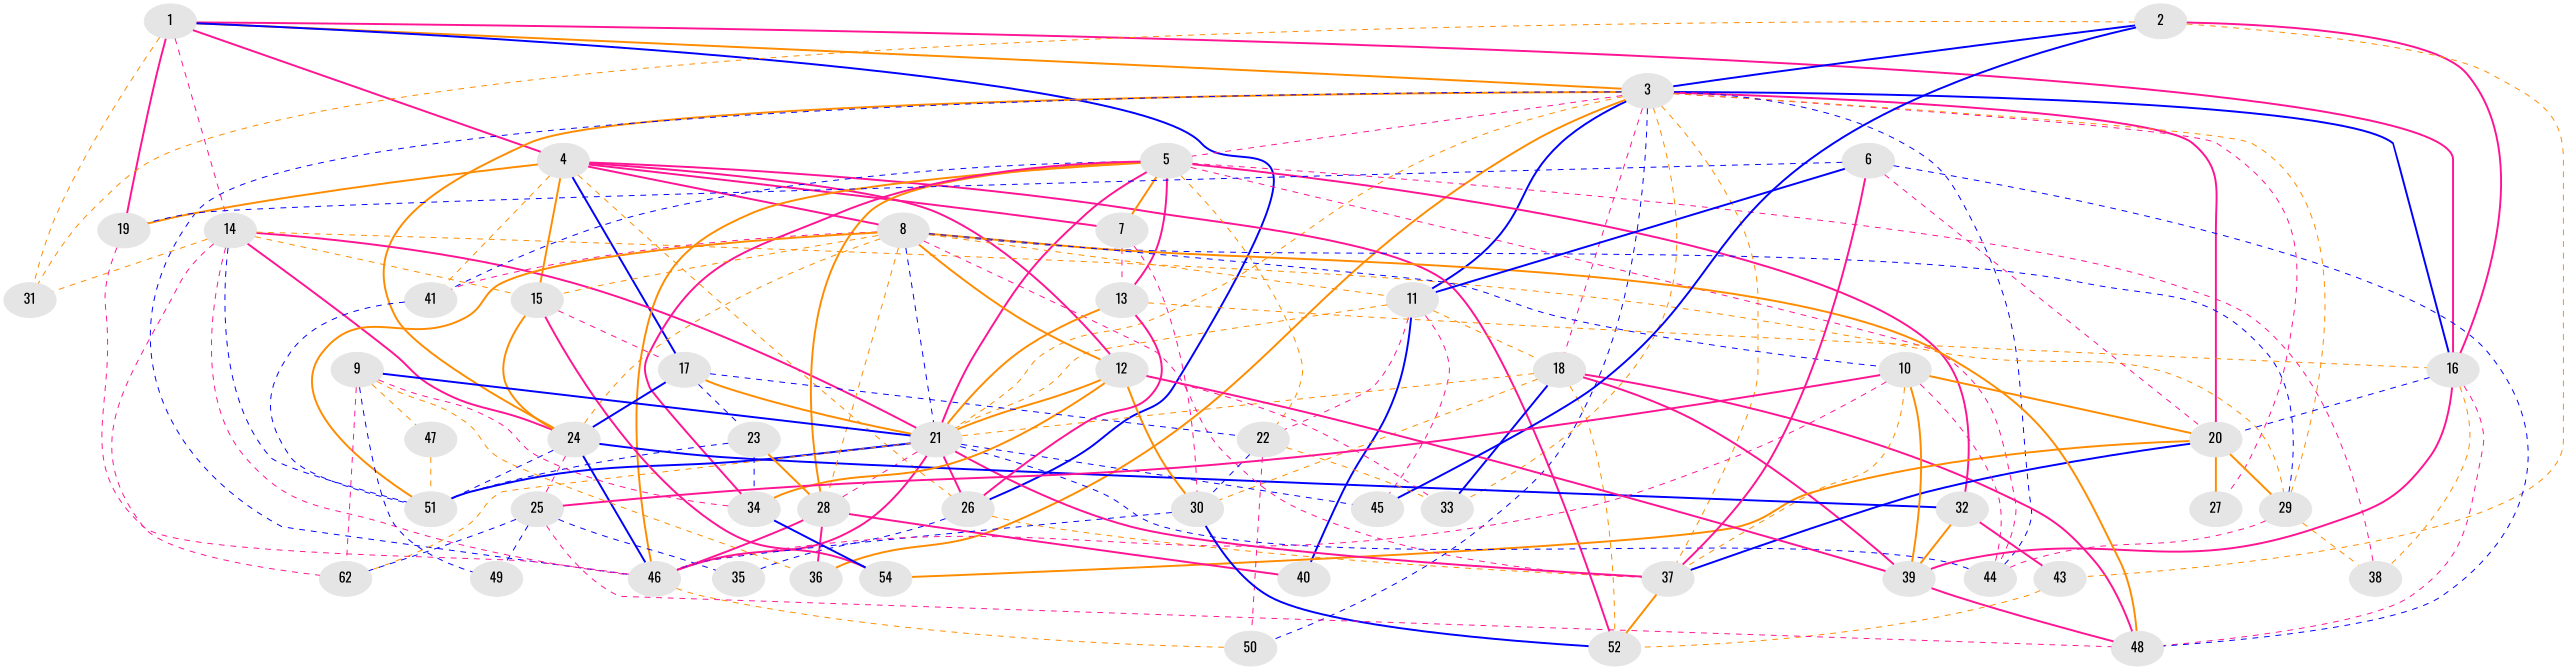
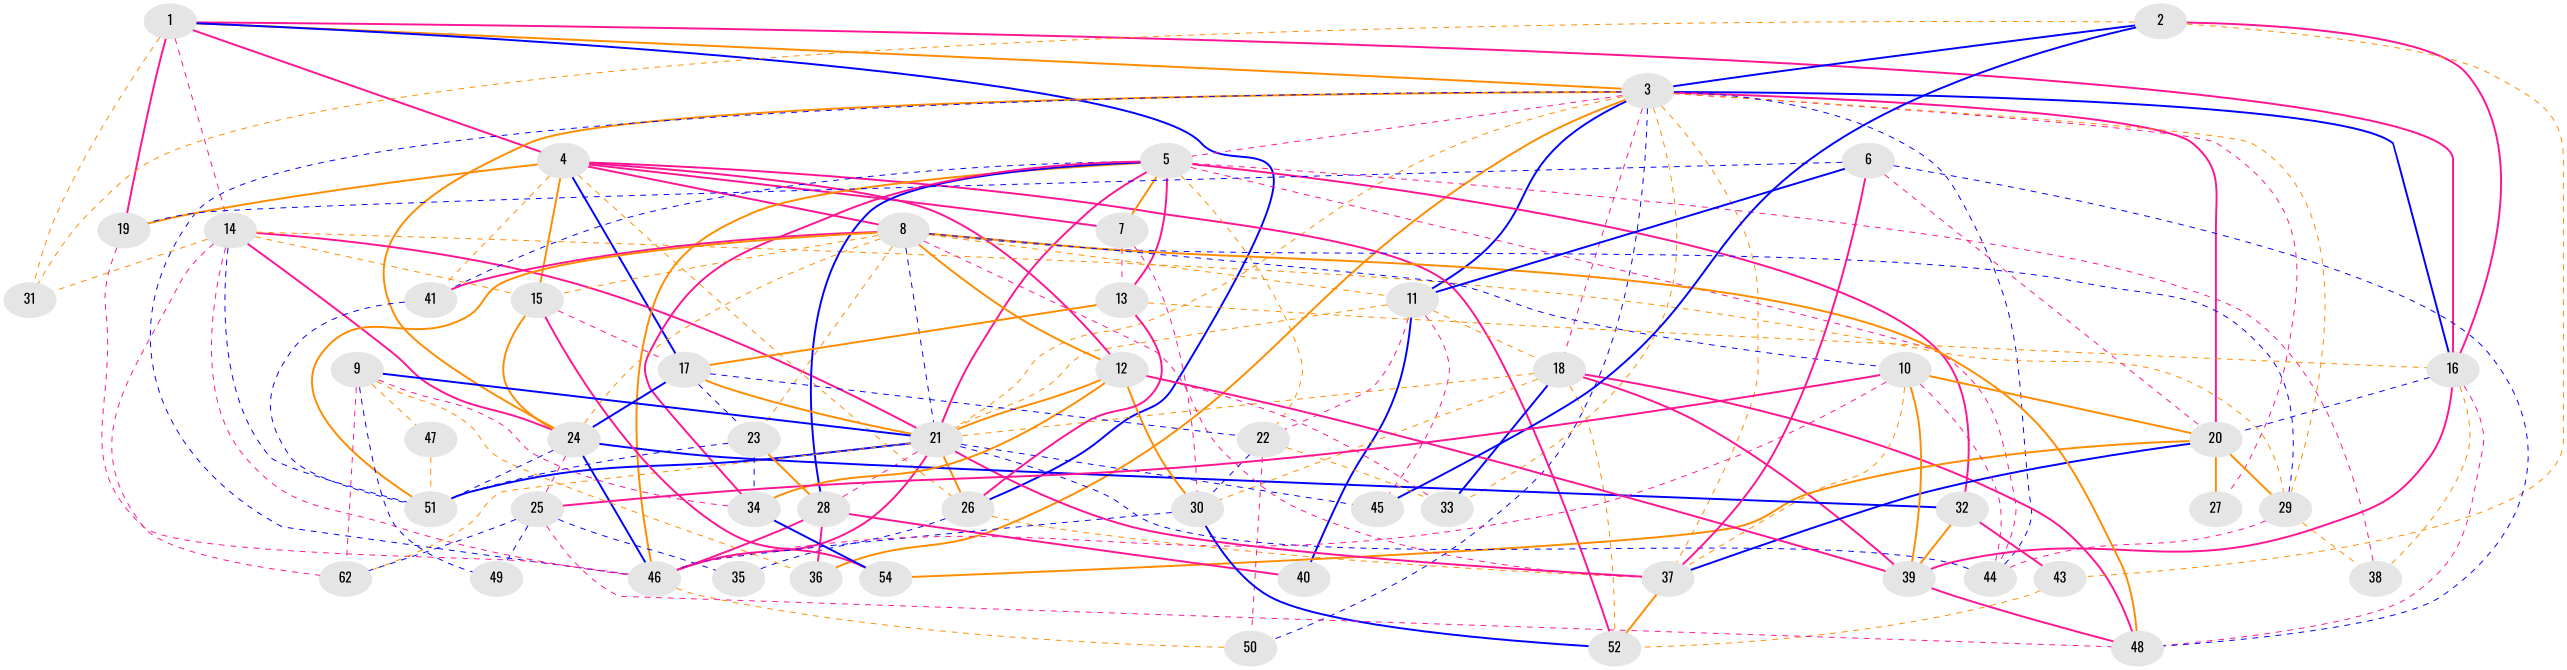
edge "5" -- "28": color darkorange -> blue
edge "8" -- "41": style dashed -> bold
edge "13" -- "21": now "13" -- "17"
edge "8" -- "28": now "8" -- "23"
edge "21" -- "26": color deeppink -> darkorange
